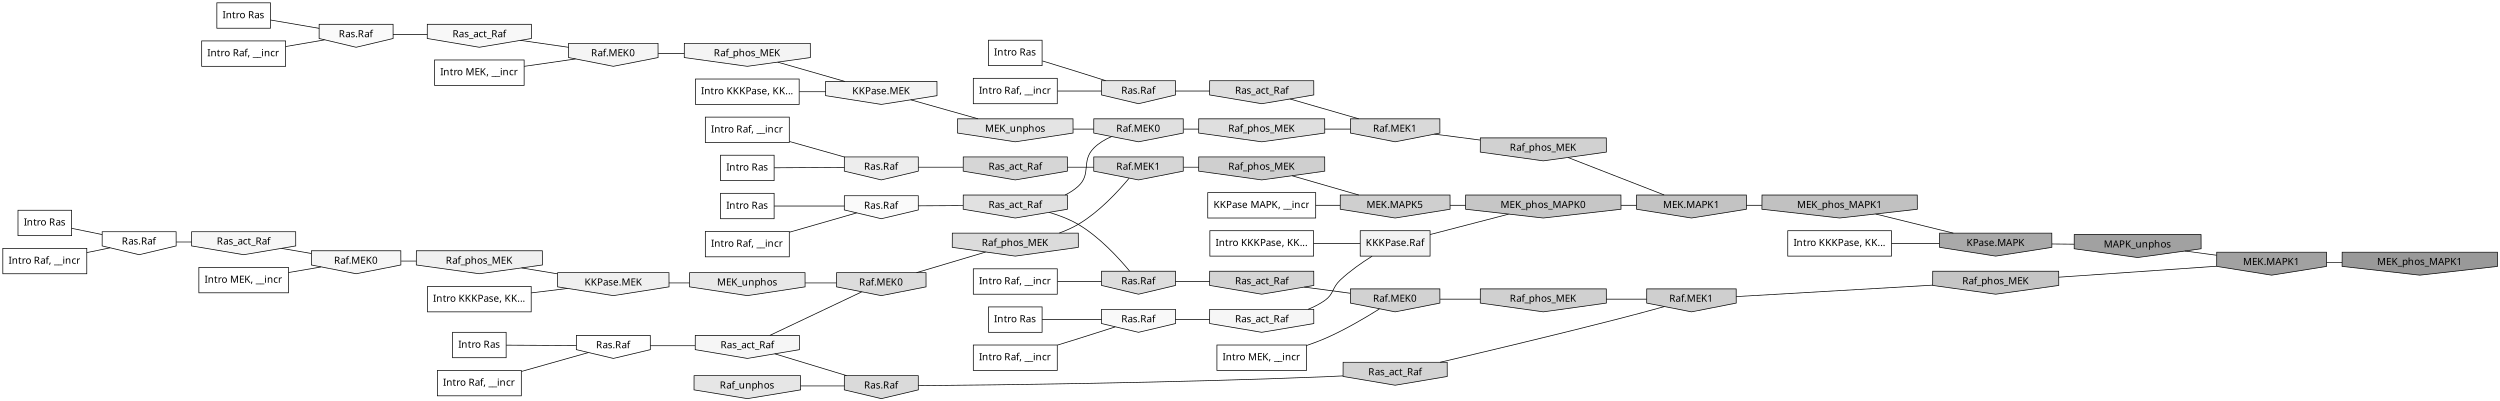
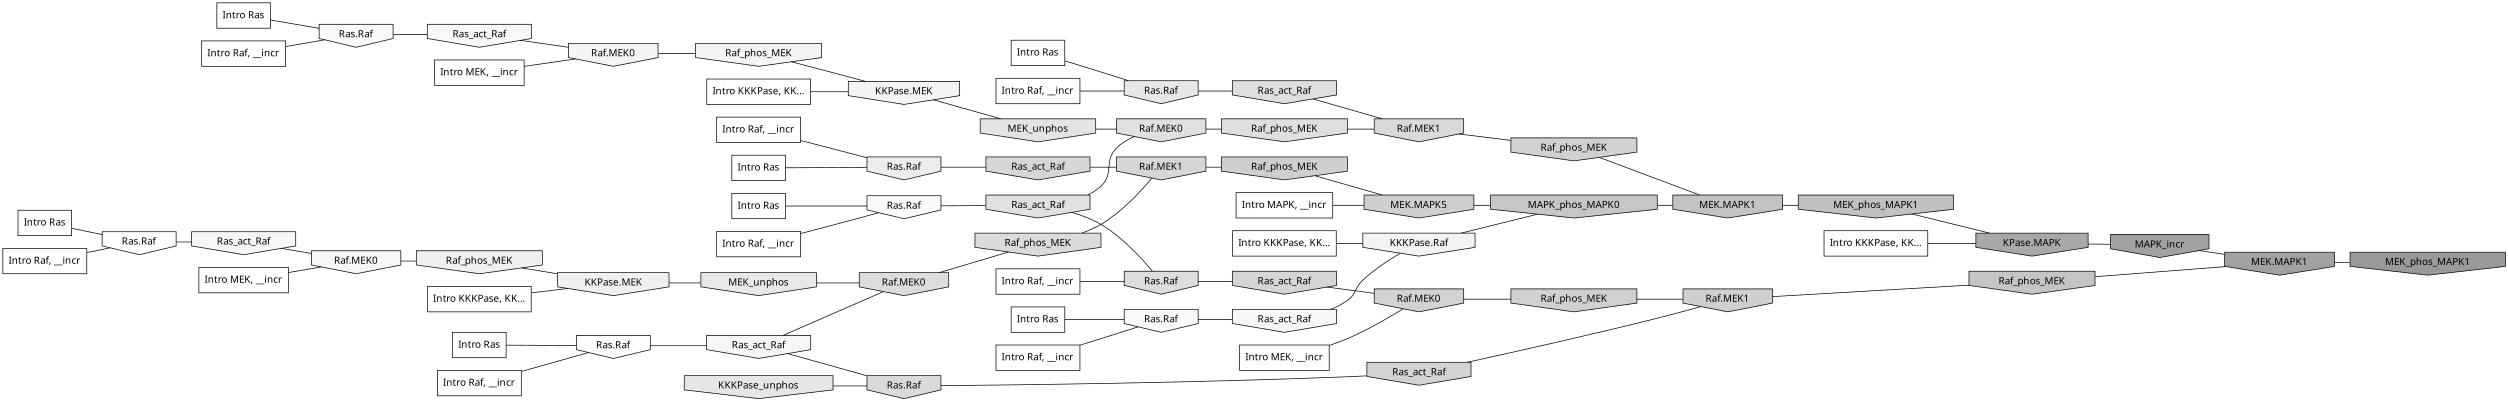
node "KKPase MAPK, __incr": label "KKPase MAPK, __incr" -> "Intro MAPK, __incr"
node "MEK_phos_MAPK0": label "MEK_phos_MAPK0" -> "MAPK_phos_MAPK0"
node "KKKPase.Raf": shape box -> invhouse
node "MAPK_unphos": label "MAPK_unphos" -> "MAPK_incr"
node "Raf_unphos": label "Raf_unphos" -> "KKKPase_unphos"
